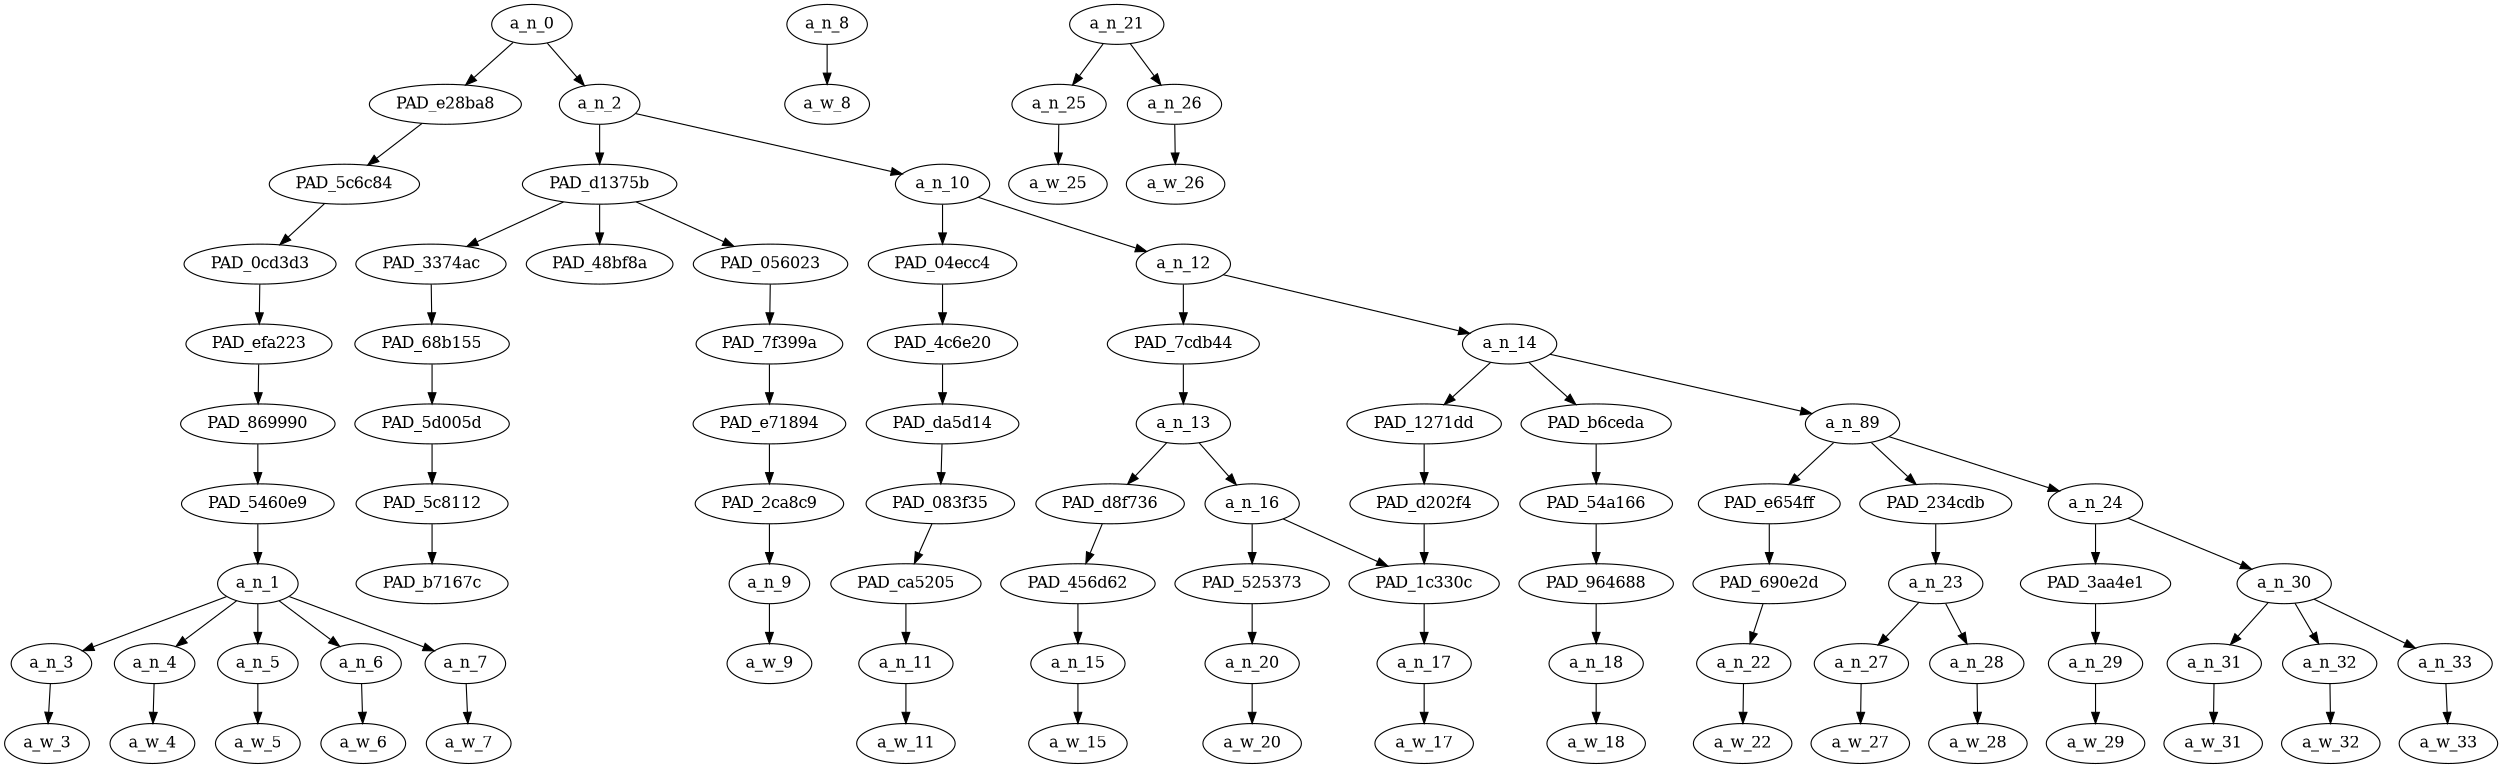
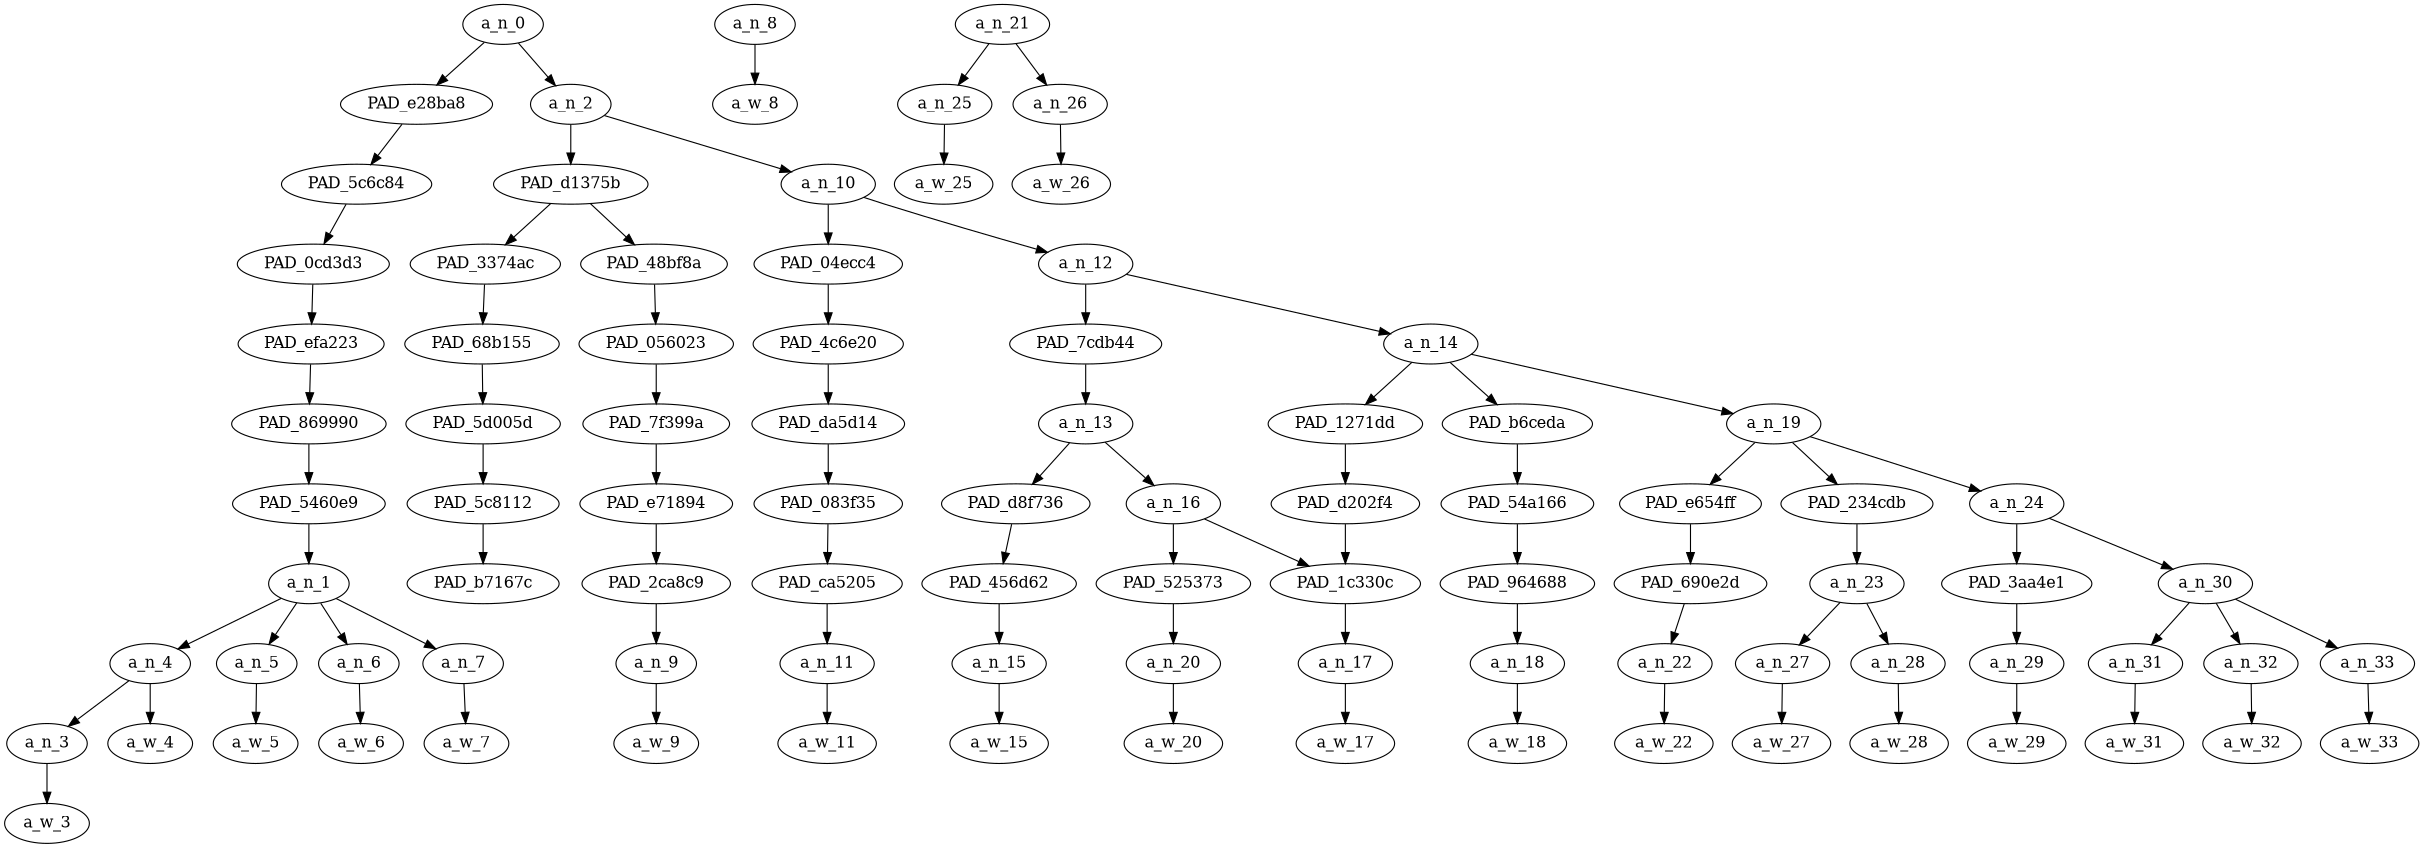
edge "PAD_d1375b" -> "PAD_056023": now "PAD_48bf8a" -> "PAD_056023"
node "a_n_89": label "a_n_89" -> "a_n_19"
edge "a_n_1" -> "a_n_3": now "a_n_4" -> "a_n_3"
